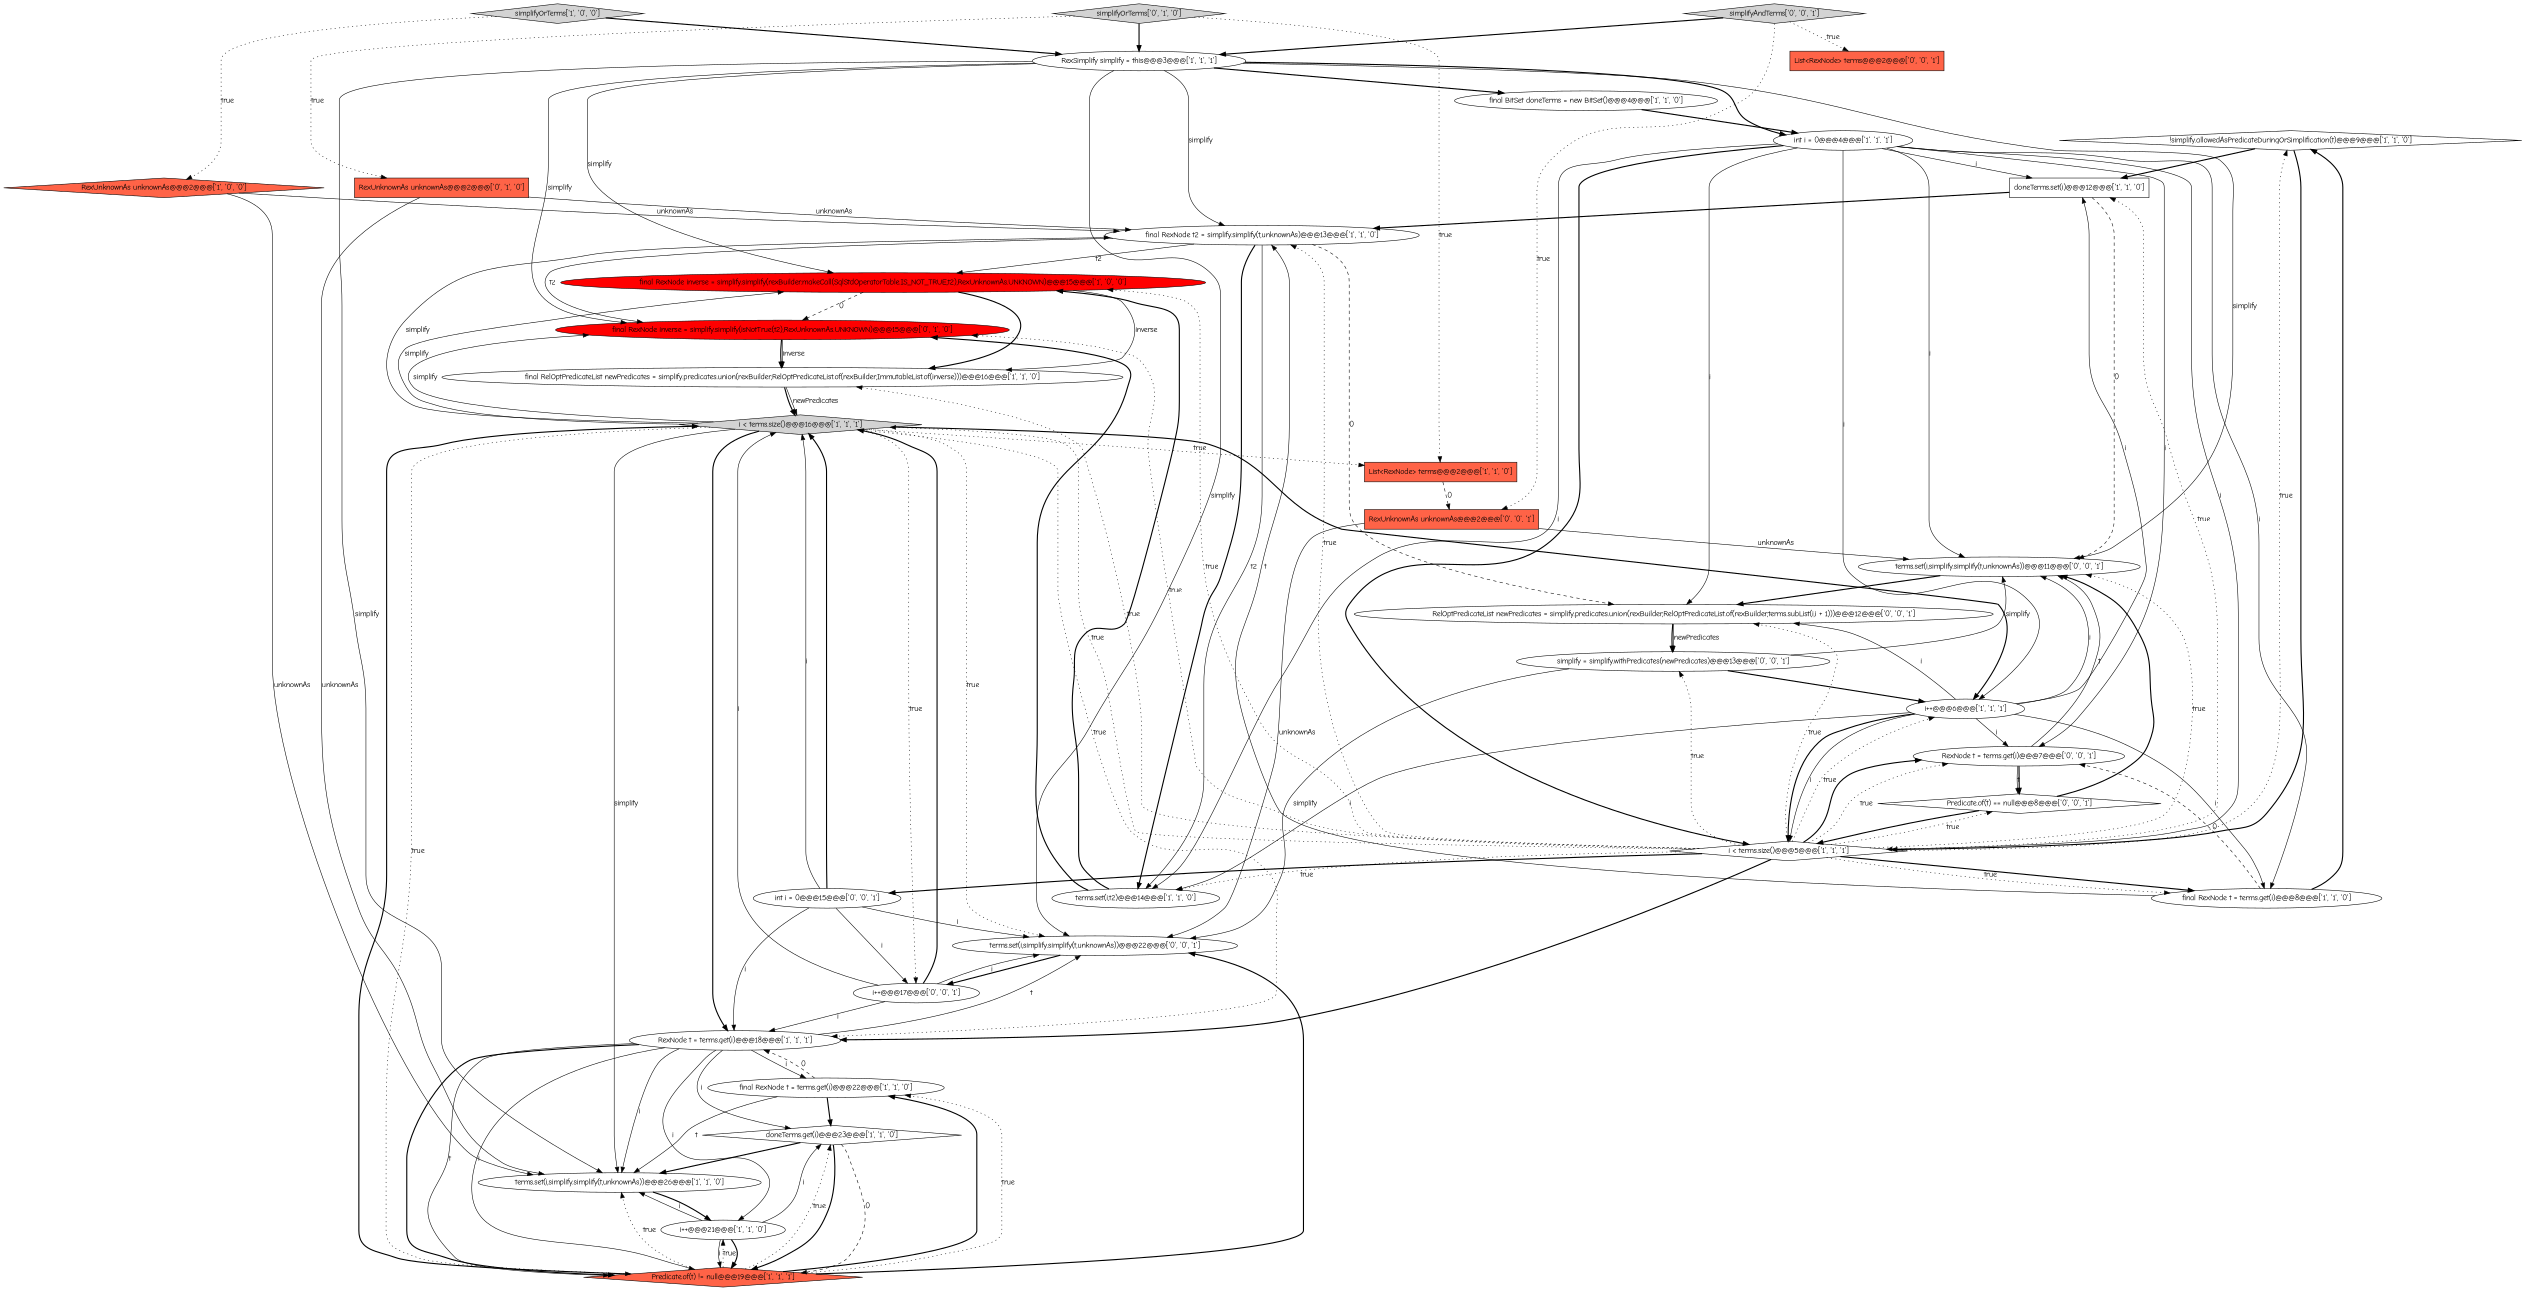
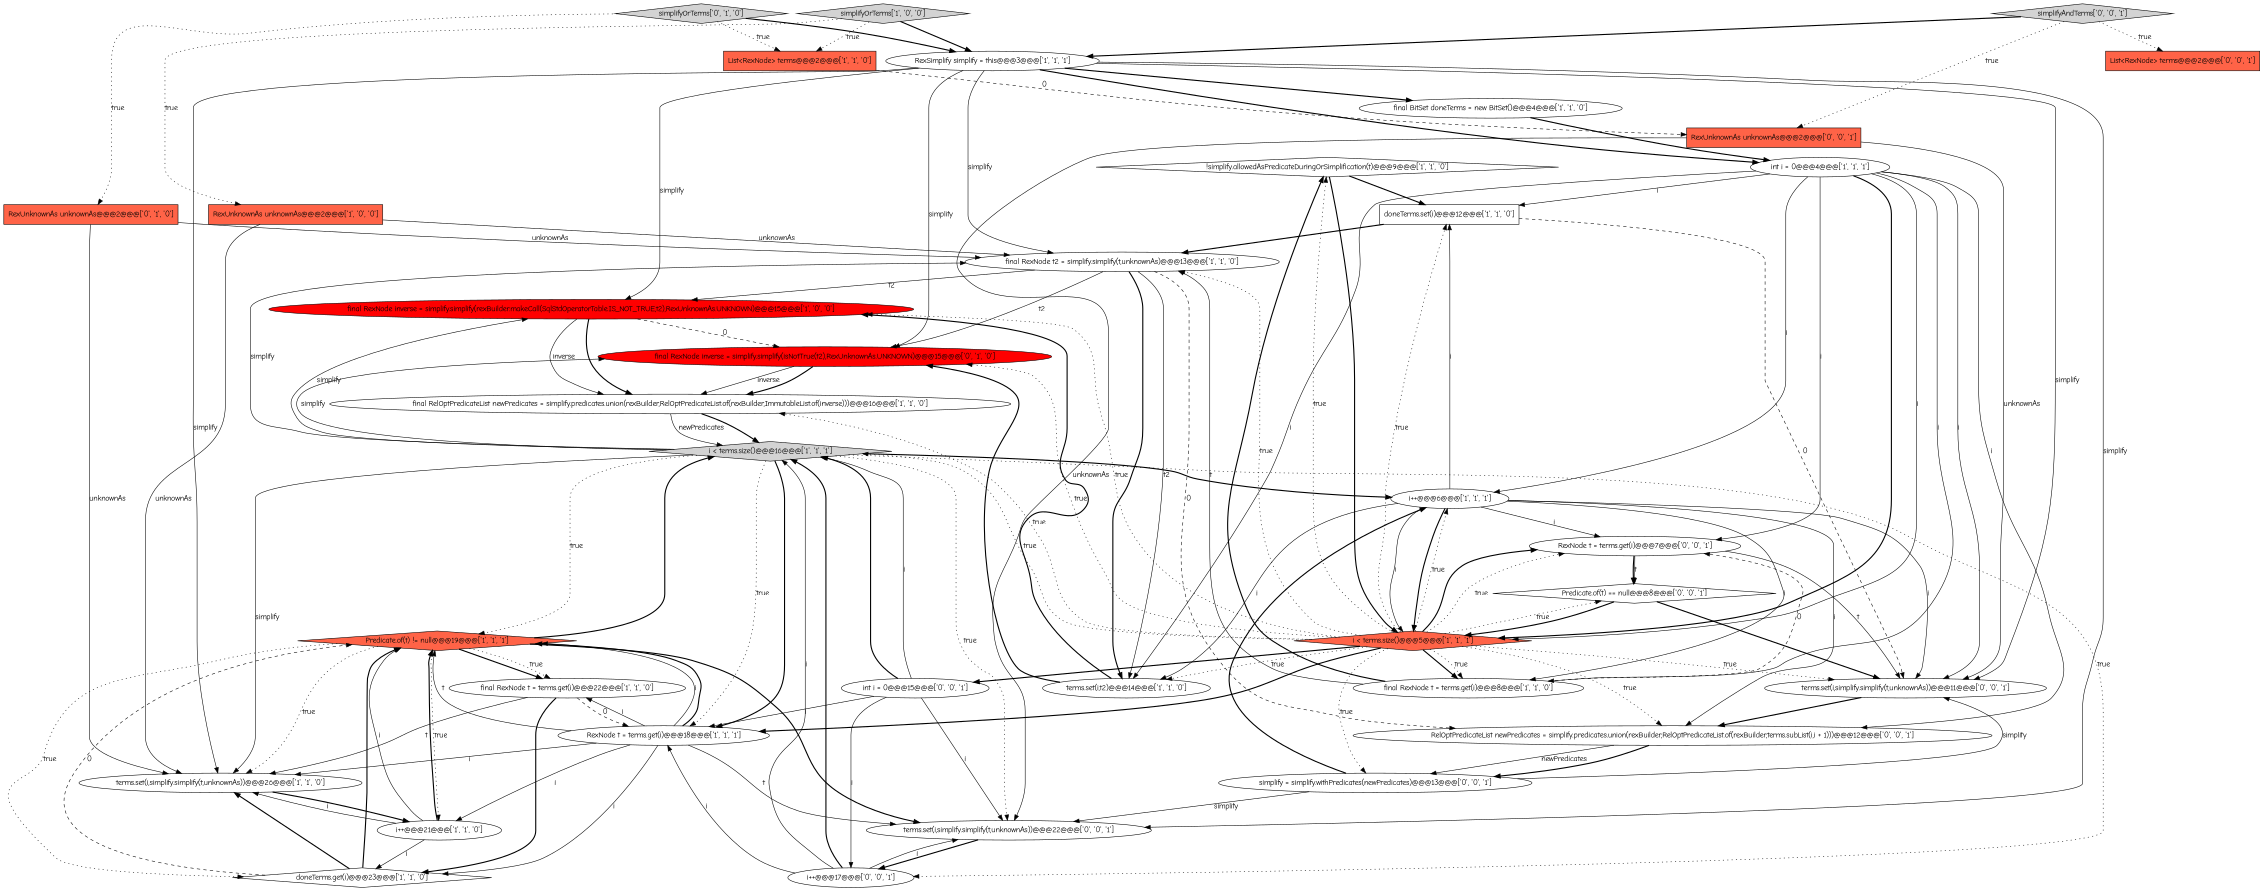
node "RexUnknownAs unknownAs@@@2@@@['1', '0', '0']": shape diamond -> box
edge "i < terms.size()@@@16@@@['1', '1', '1']" -> "List<RexNode> terms@@@2@@@['1', '1', '0']": now "simplifyOrTerms['1', '0', '0']" -> "List<RexNode> terms@@@2@@@['1', '1', '0']"
node "i < terms.size()@@@5@@@['1', '1', '1']": fillcolor white -> tomato
